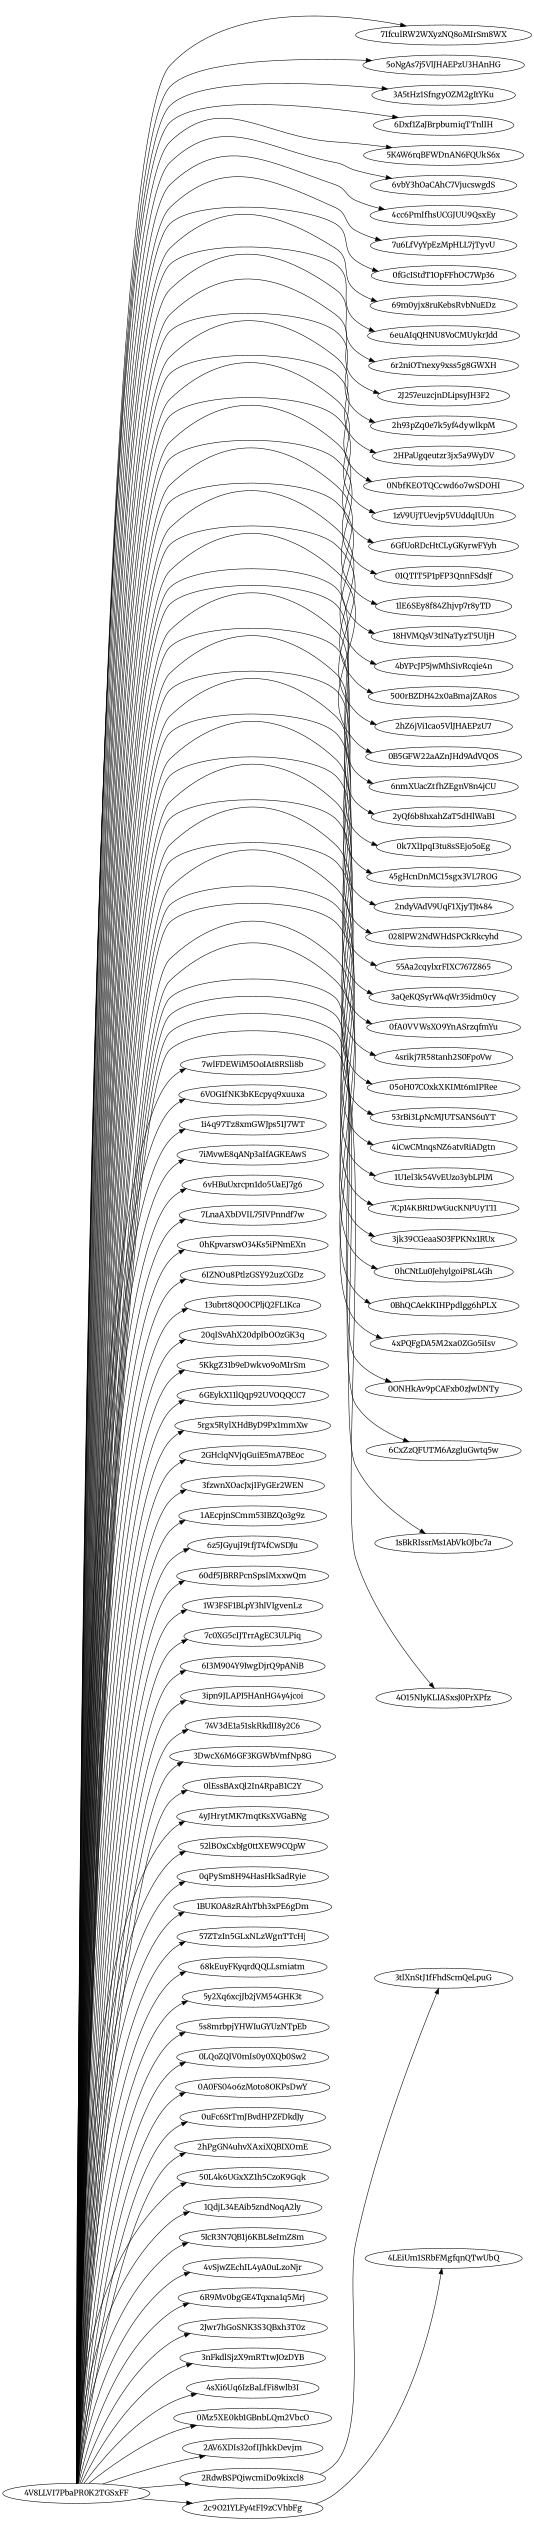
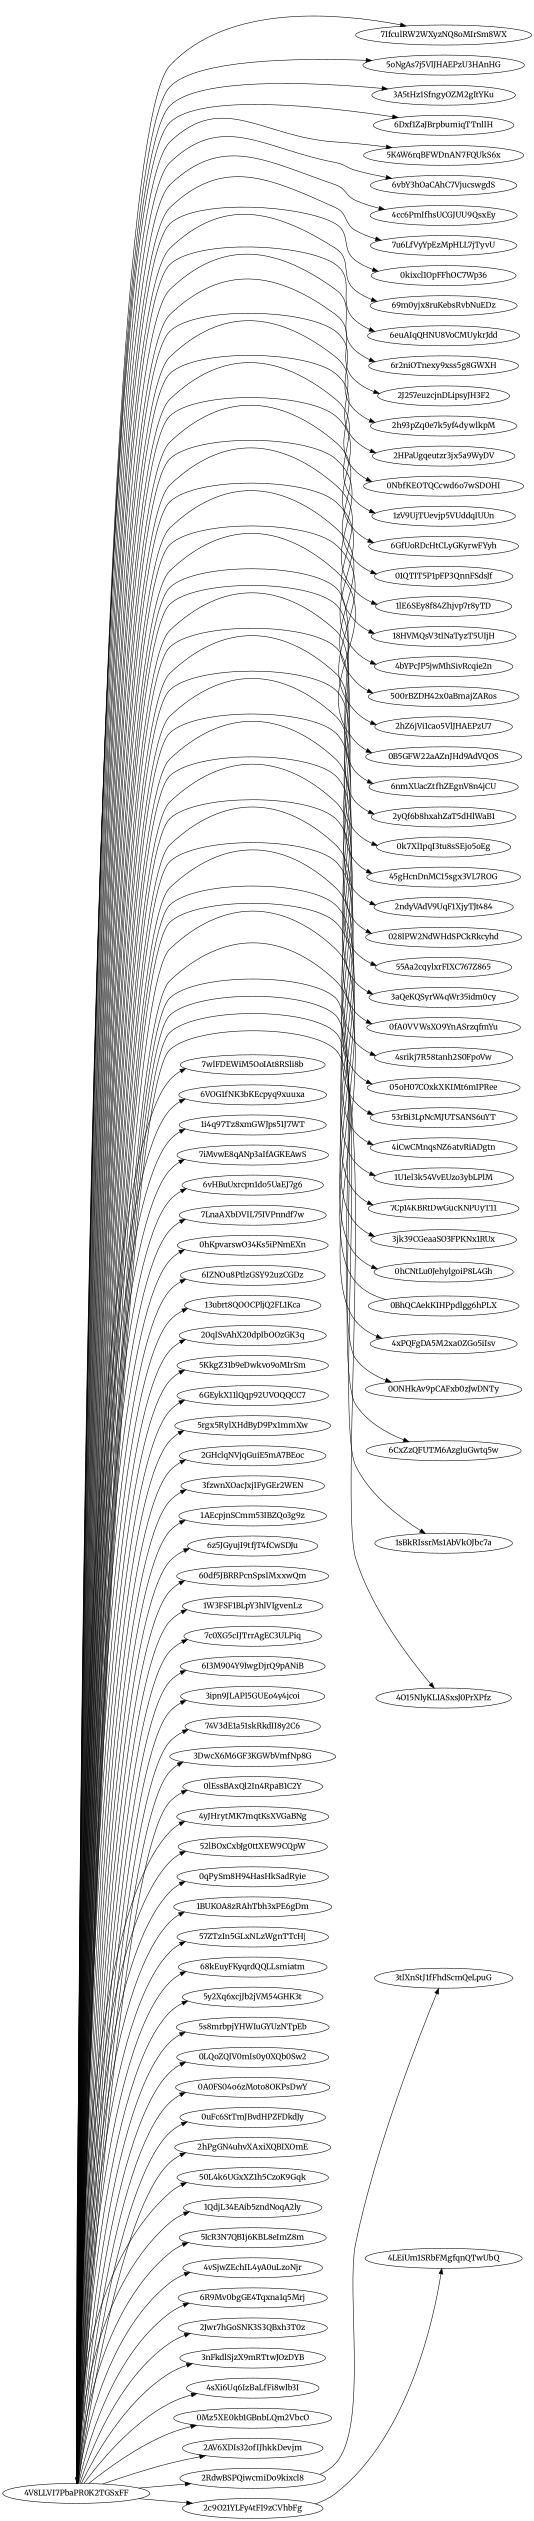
node "5K4W6rqBFWDnAN6FQUkS6x": label "5K4W6rqBFWDnAN6FQUkS6x" -> "5K4W6rqBFWDnAN7FQUkS6x"
node "0fGcIStdT1OpFFhOC7Wp36": label "0fGcIStdT1OpFFhOC7Wp36" -> "0kixcl1OpFFhOC7Wp36"
node "4bYPcJP5jwMhSivRcqie4n": label "4bYPcJP5jwMhSivRcqie4n" -> "4bYPcJP5jwMhSivRcqie2n"
edge "4V8LLVI7PbaPR0K2TGSxFF" -> "0BhQCAekKIHPpdlgg6hPLX": reversed
node "3ipn9JLAPI5HAnHG4y4jcoi": label "3ipn9JLAPI5HAnHG4y4jcoi" -> "3ipn9JLAPI5GUEo4y4jcoi"
